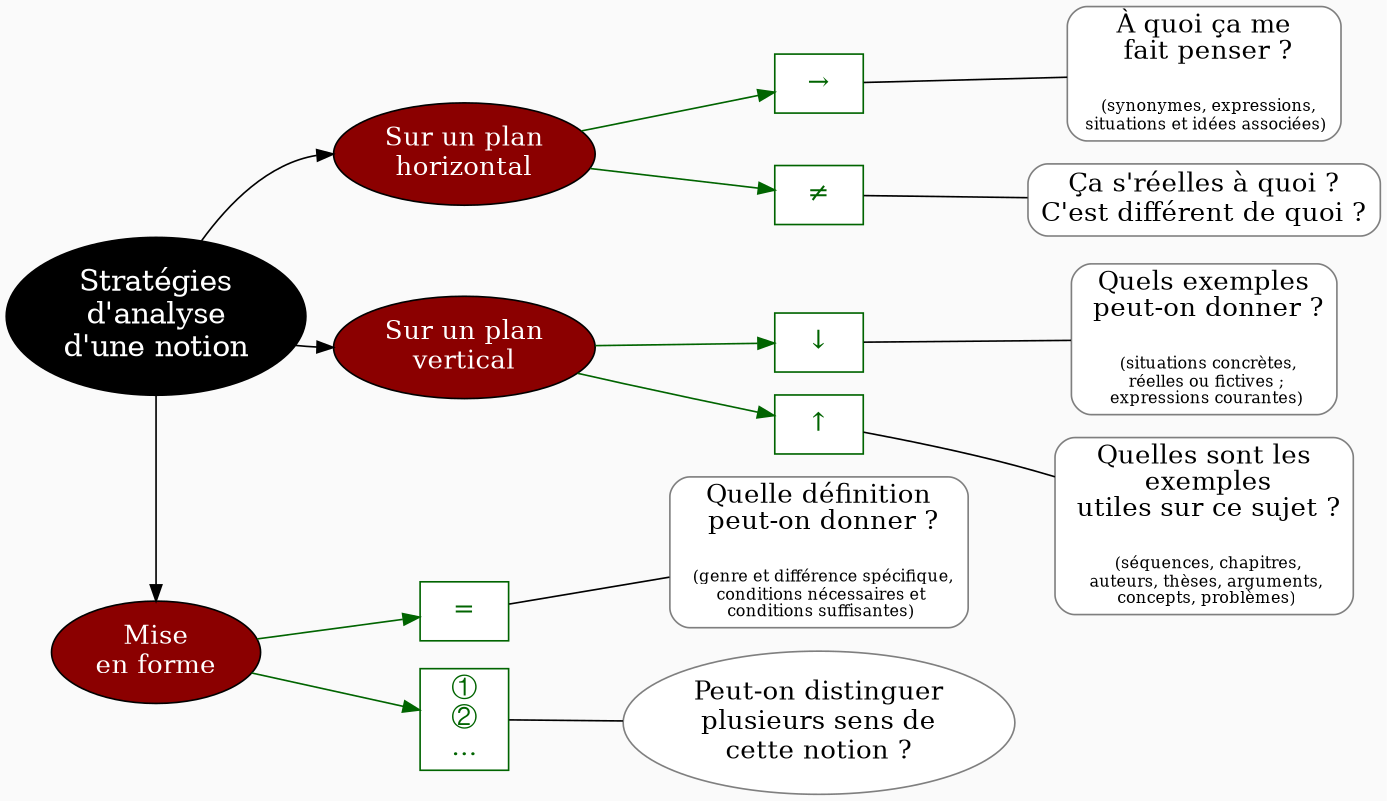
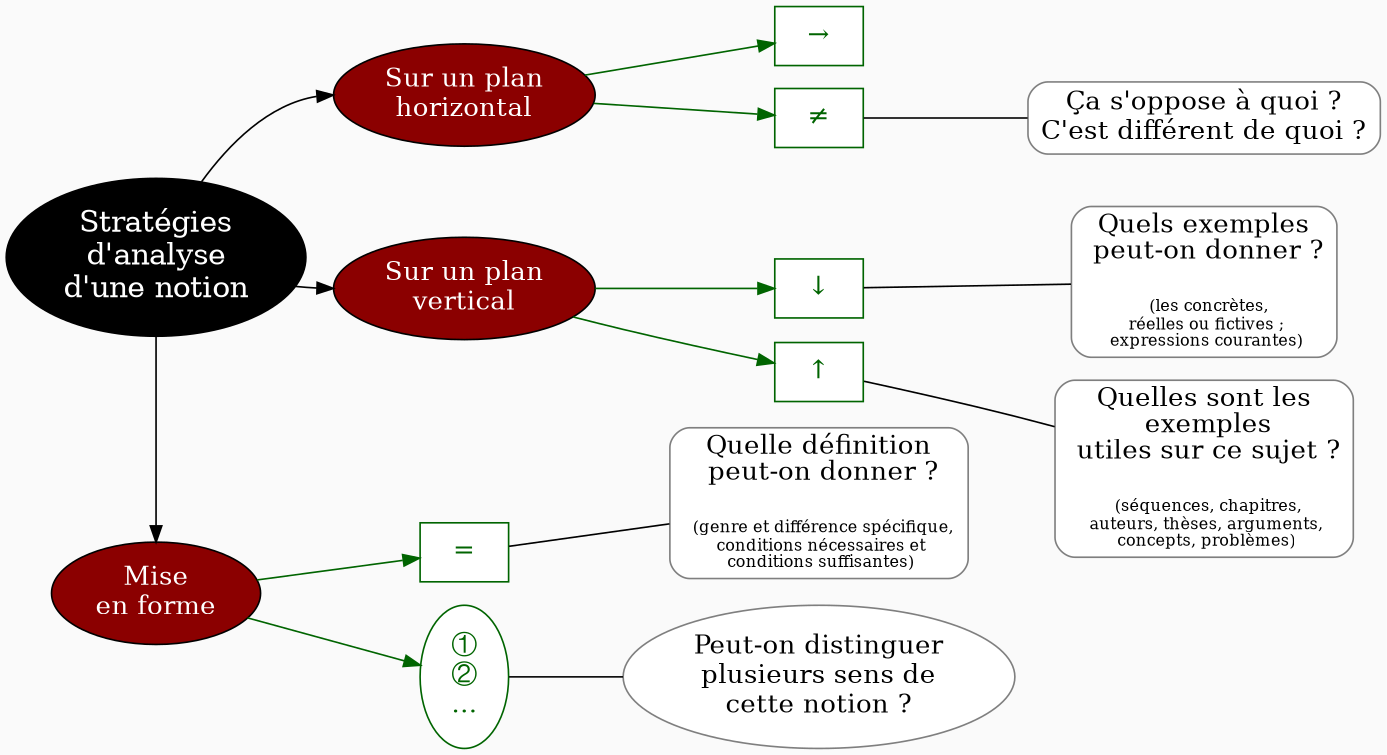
node "À quoi ça me": removed
node "Ça s'réelles à quoi ? C'est différent de quoi ?": label "Ça s'réelles à quoi ? C'est différent de quoi ?" -> "Ça s'oppose à quoi ? C'est différent de quoi ?"
node "Quels exemples": text "(situations concrètes," -> "(les concrètes,"
node "① ② …": shape box -> ellipse
